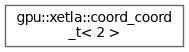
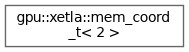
node "gpu::xetla::coord_coord _t< 2 >": label "gpu::xetla::coord_coord _t< 2 >" -> "gpu::xetla::mem_coord _t< 2 >"
